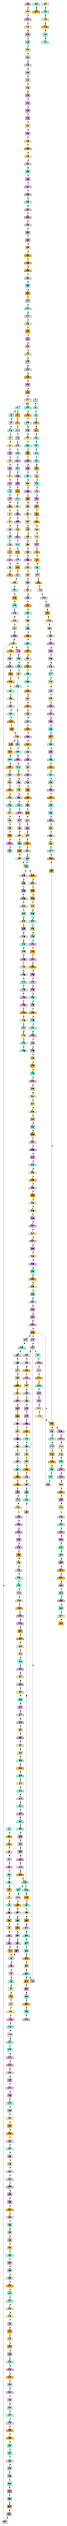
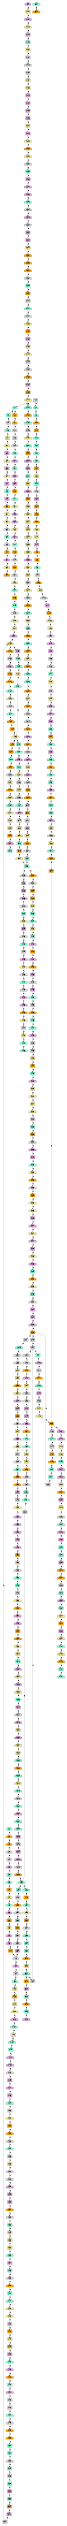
node "S517": shape house -> note
node "S386": added
